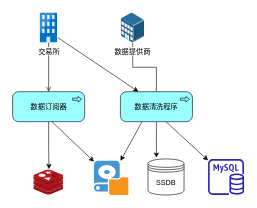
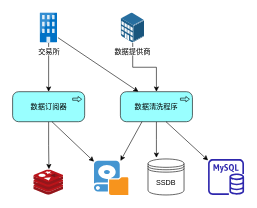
edge "交易所" -> "数据订阅器": arrowhead open -> classic
edge "数据提供商" -- "数据清洗程序": arrowhead none -> classic
